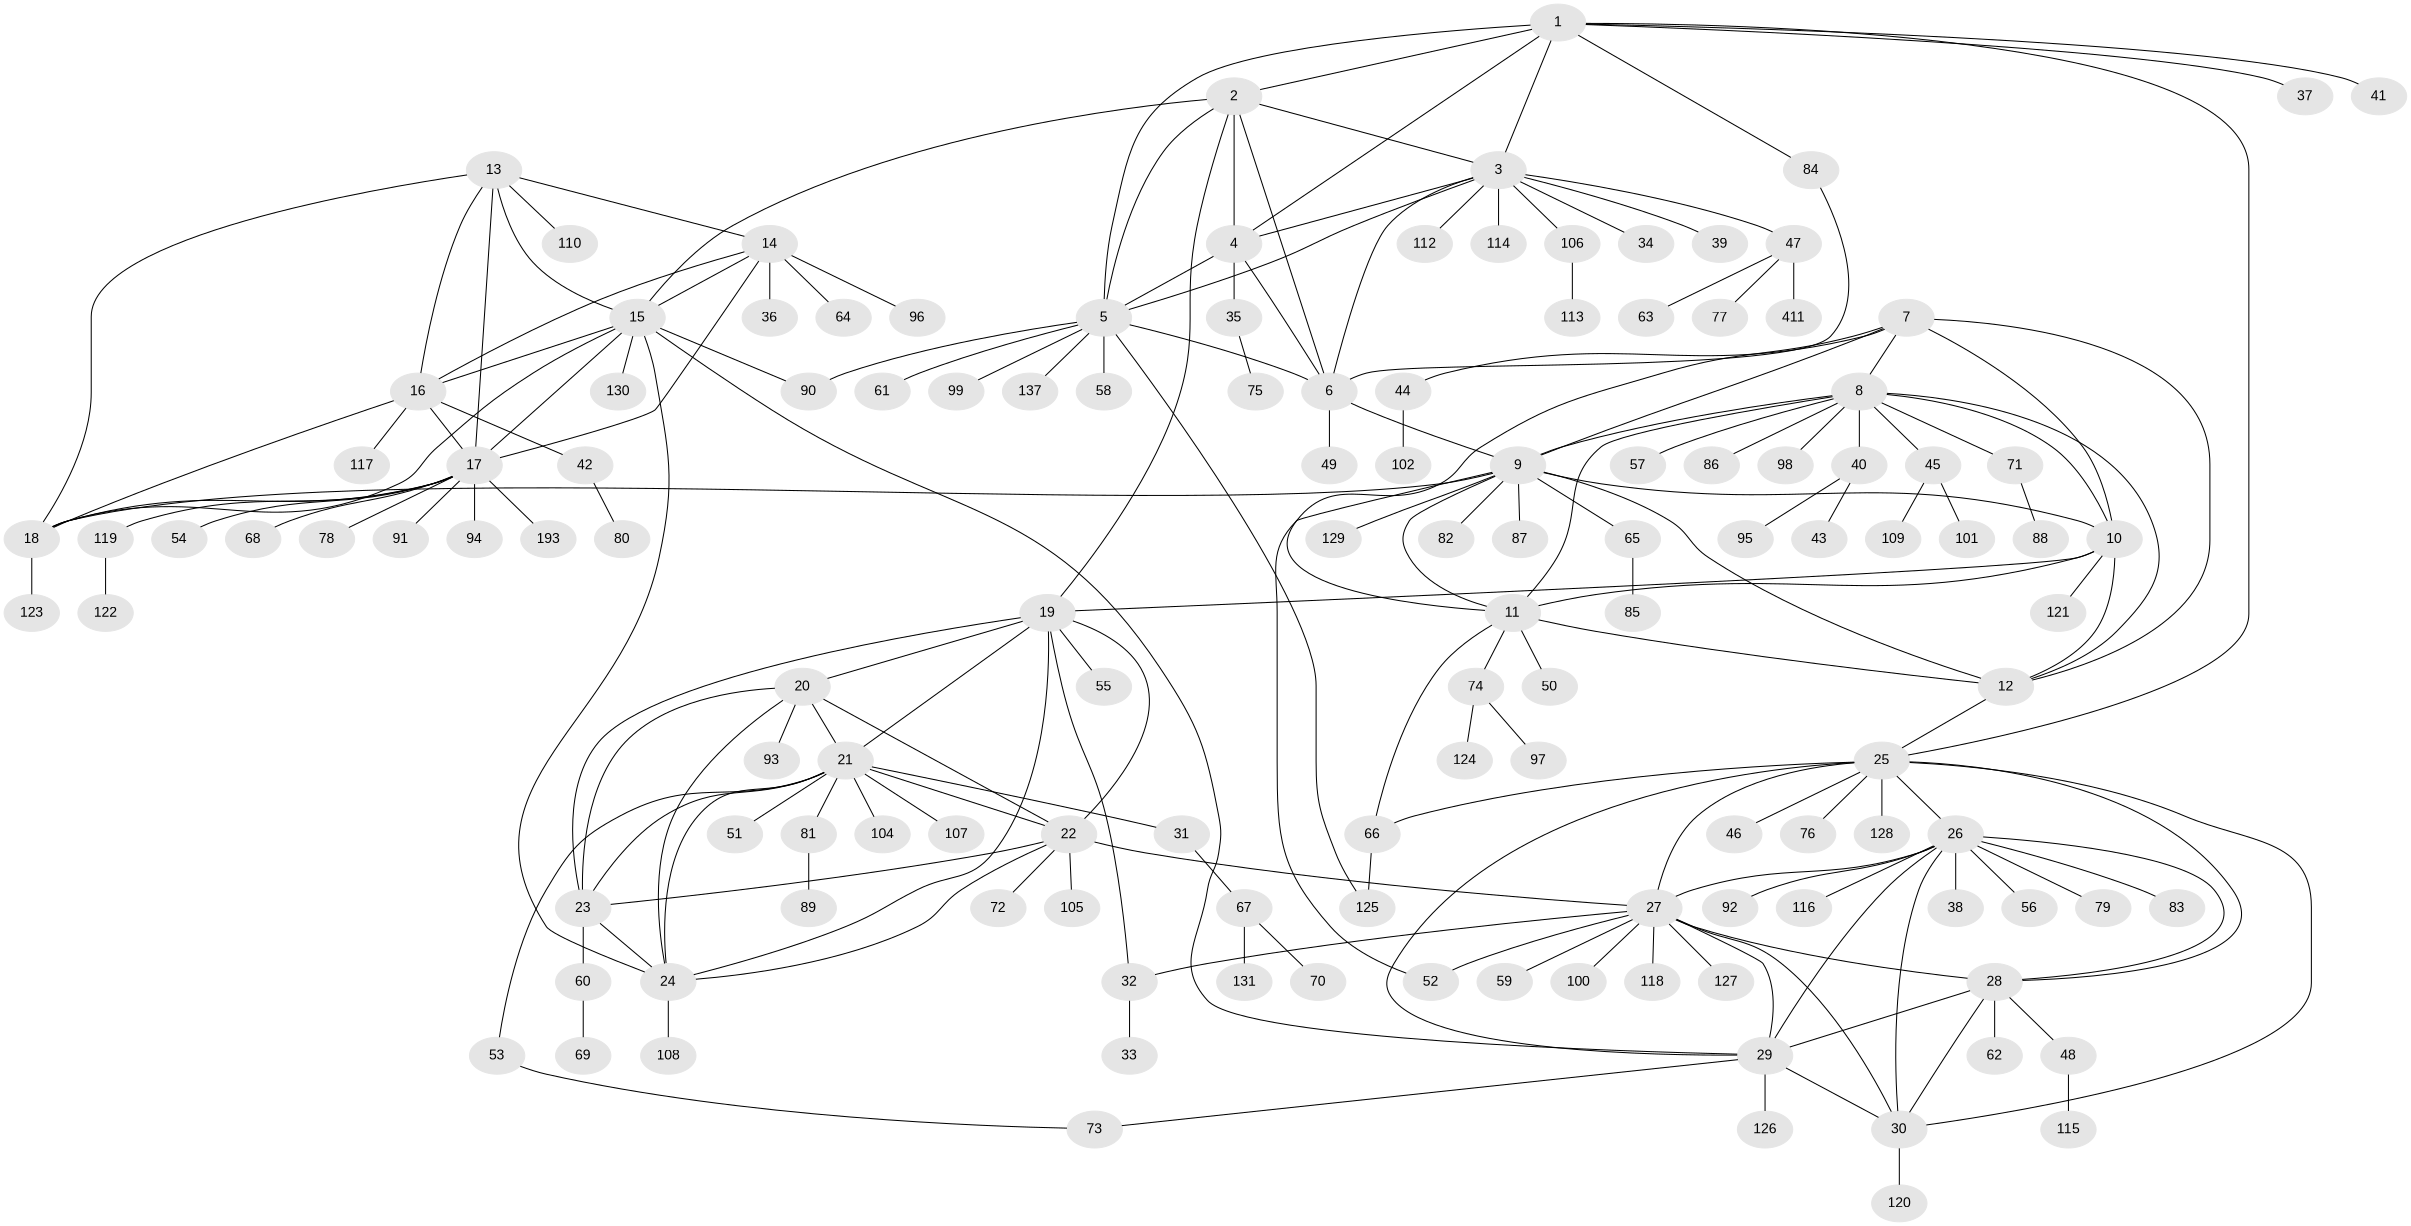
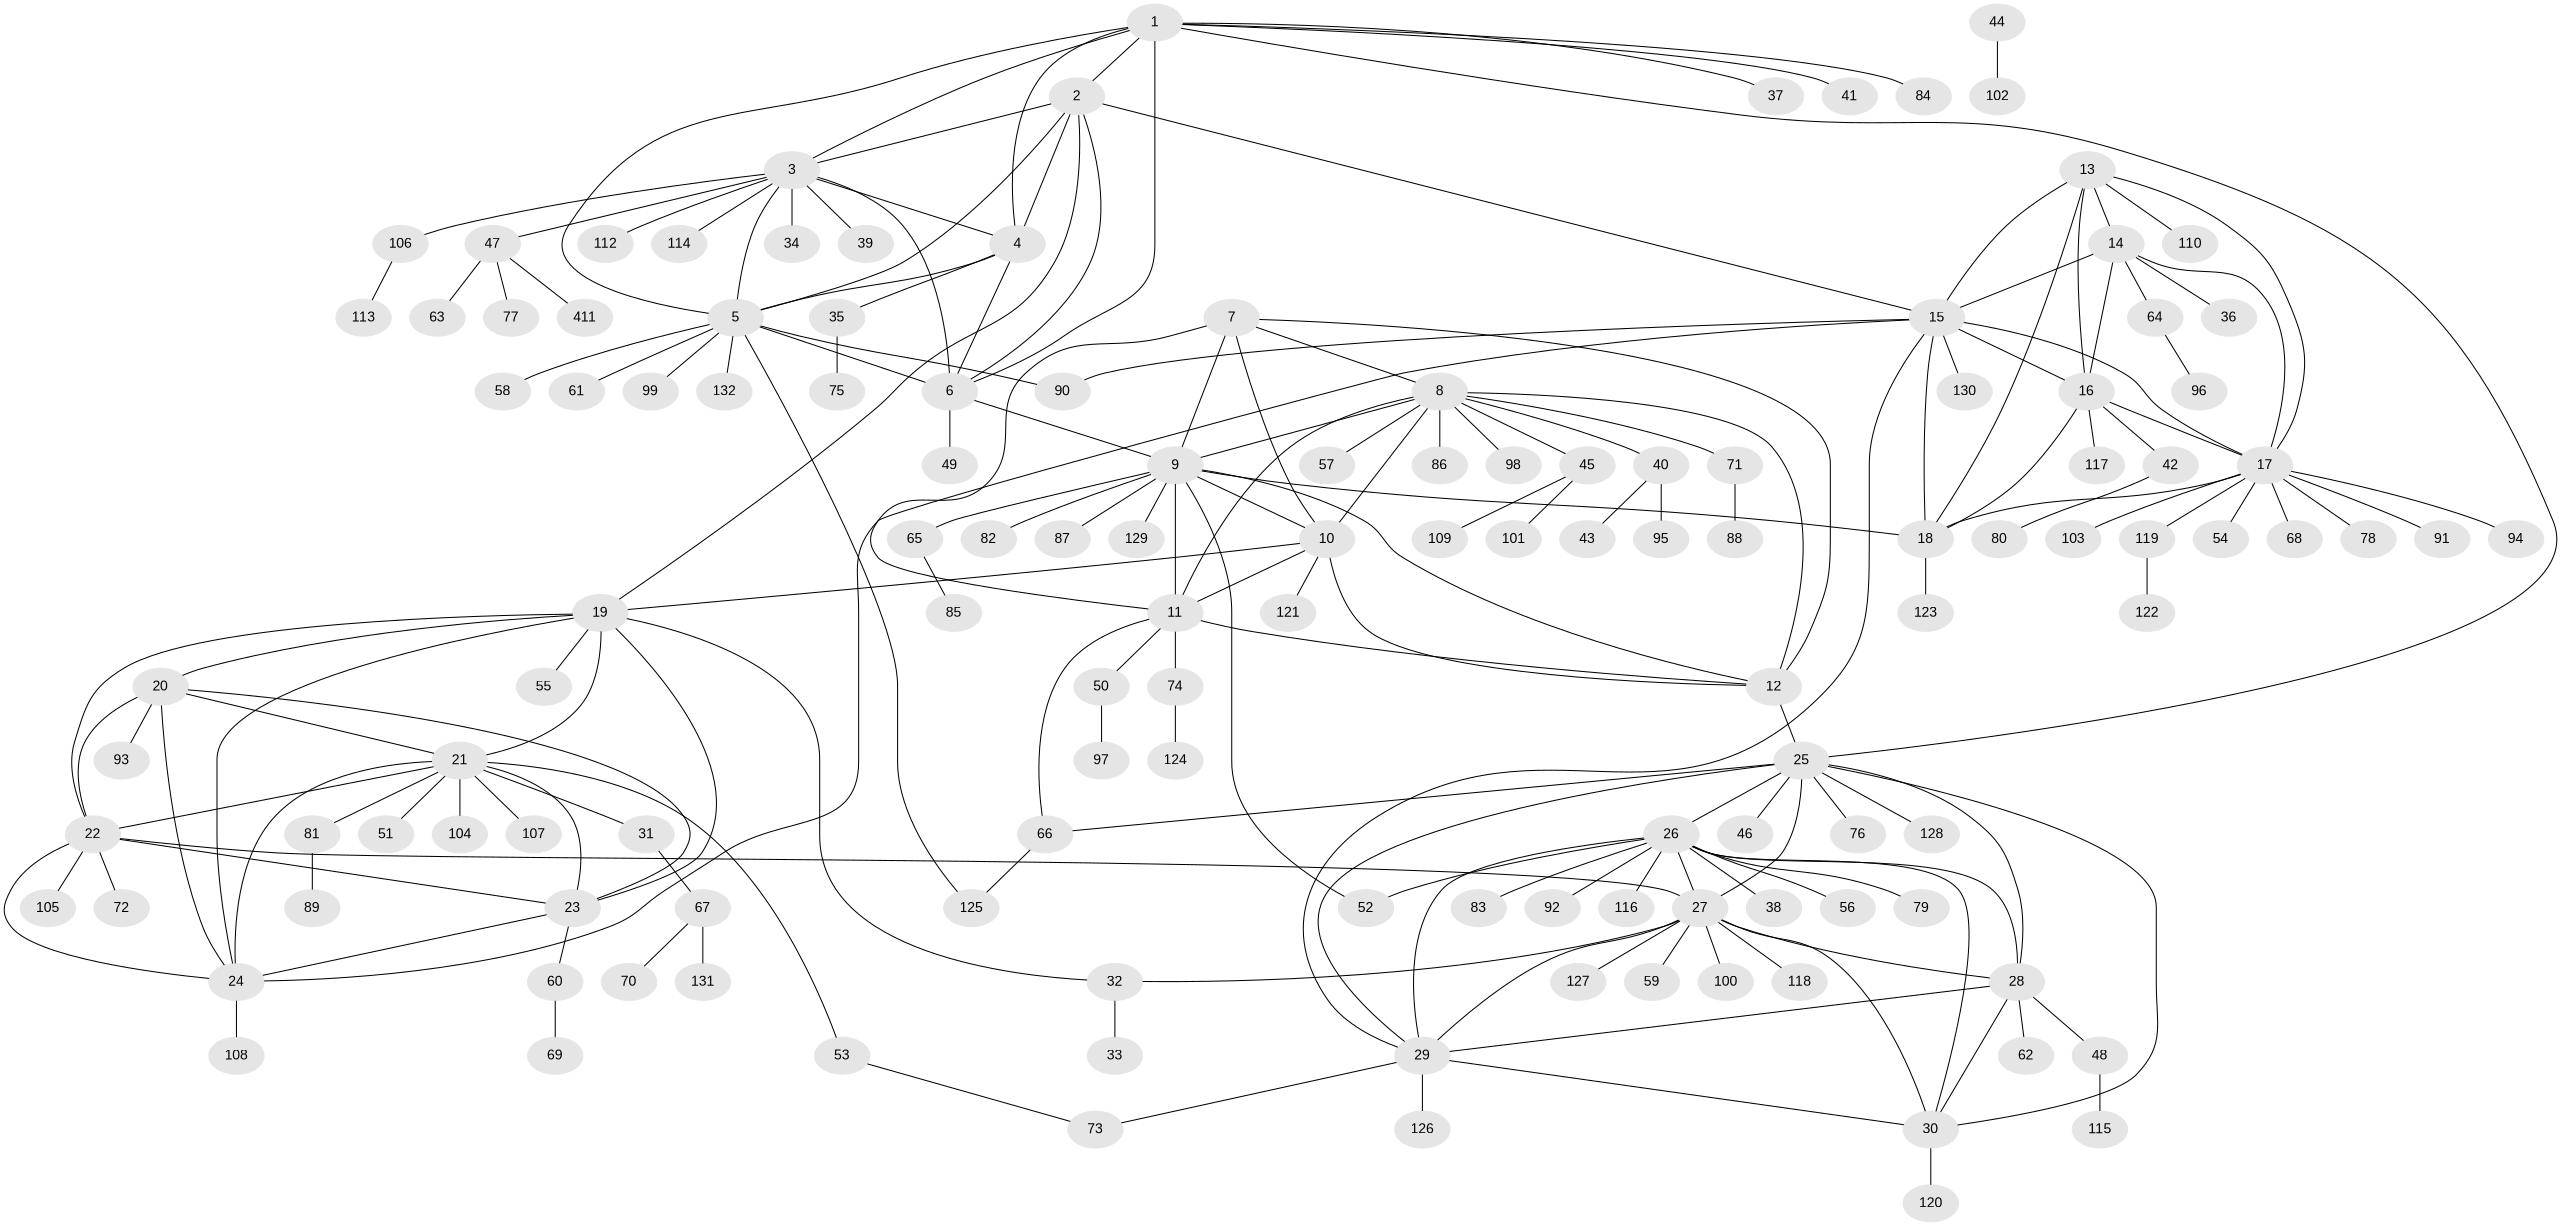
edge "14" -- "96": now "64" -- "96"
edge "7" -- "44": removed
edge "84" -- "6": now "1" -- "6"
node "137": label "137" -> "132"
node "193": label "193" -> "103"
edge "74" -- "97": now "50" -- "97"
edge "27" -- "52": now "26" -- "52"
